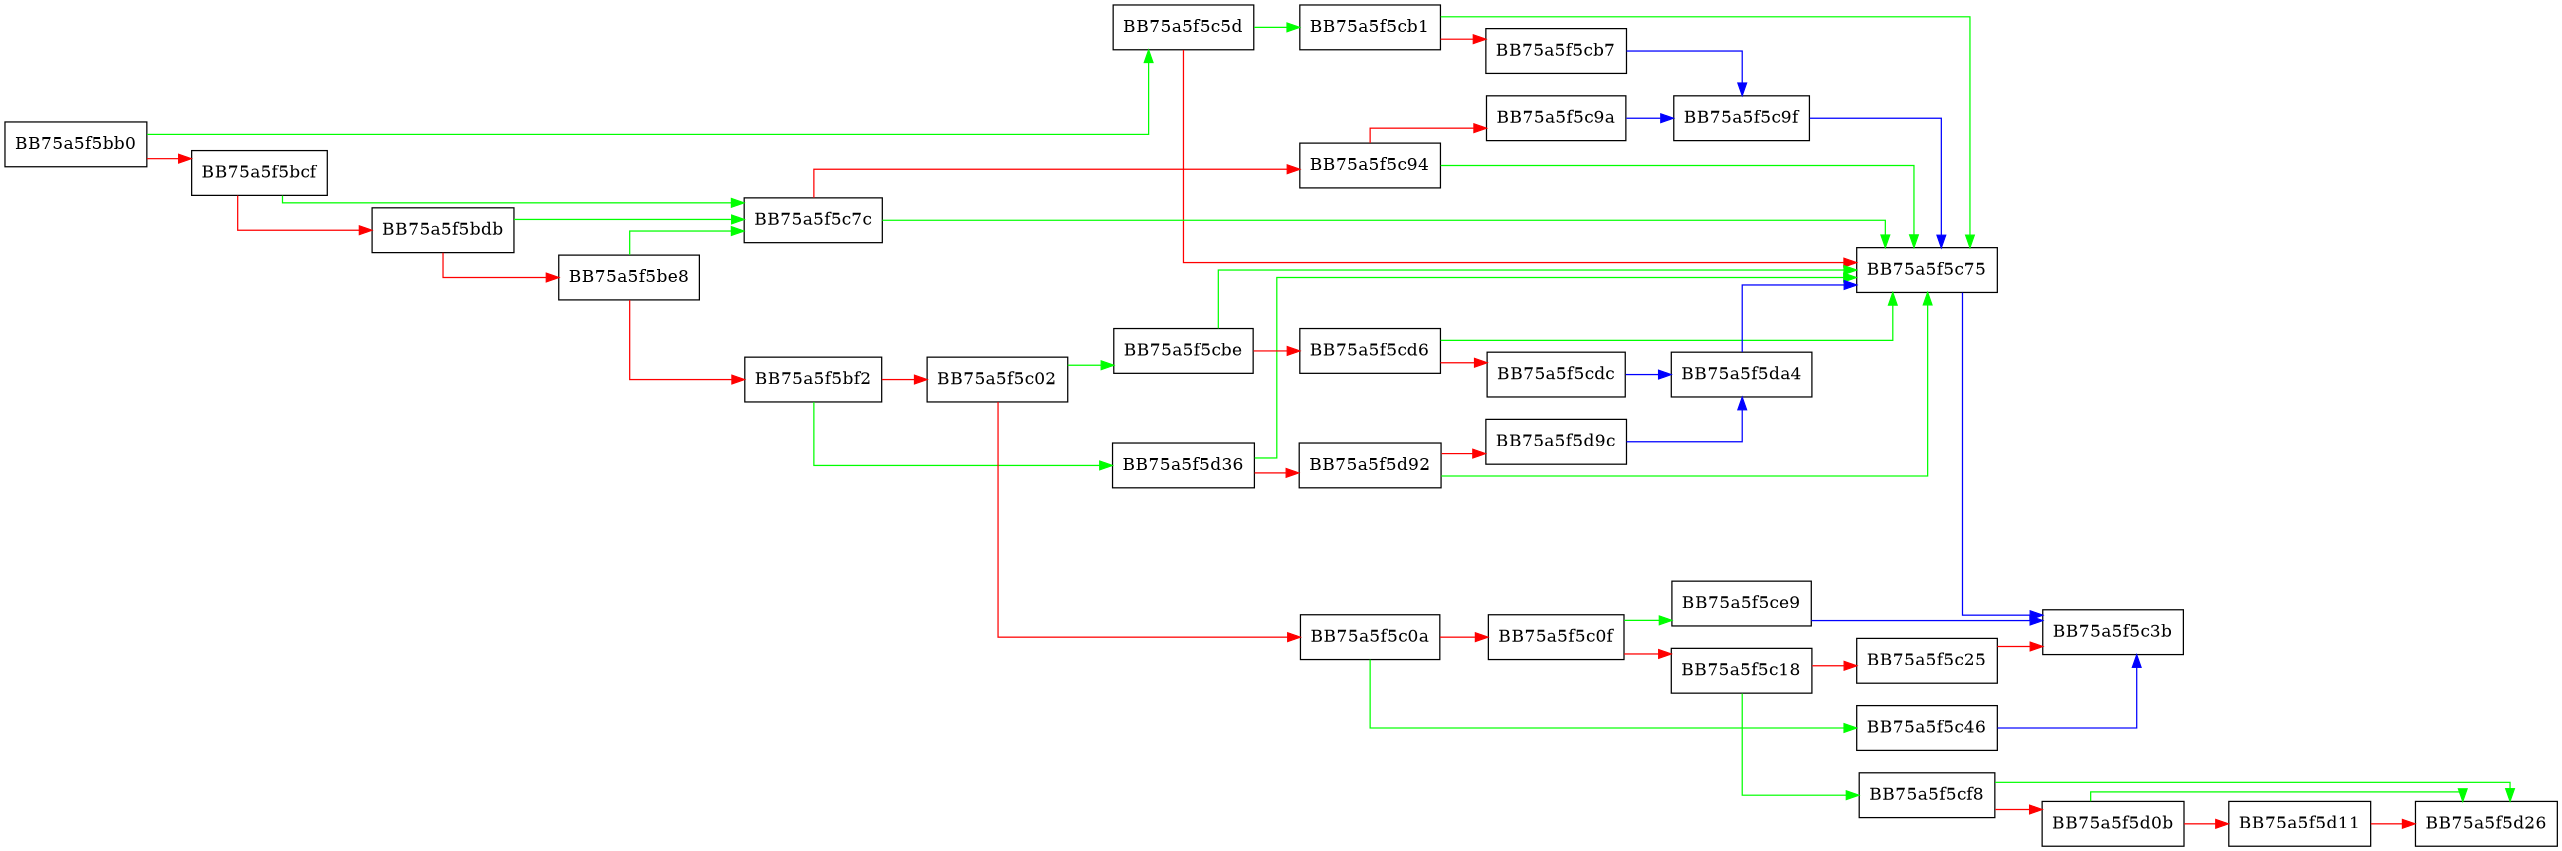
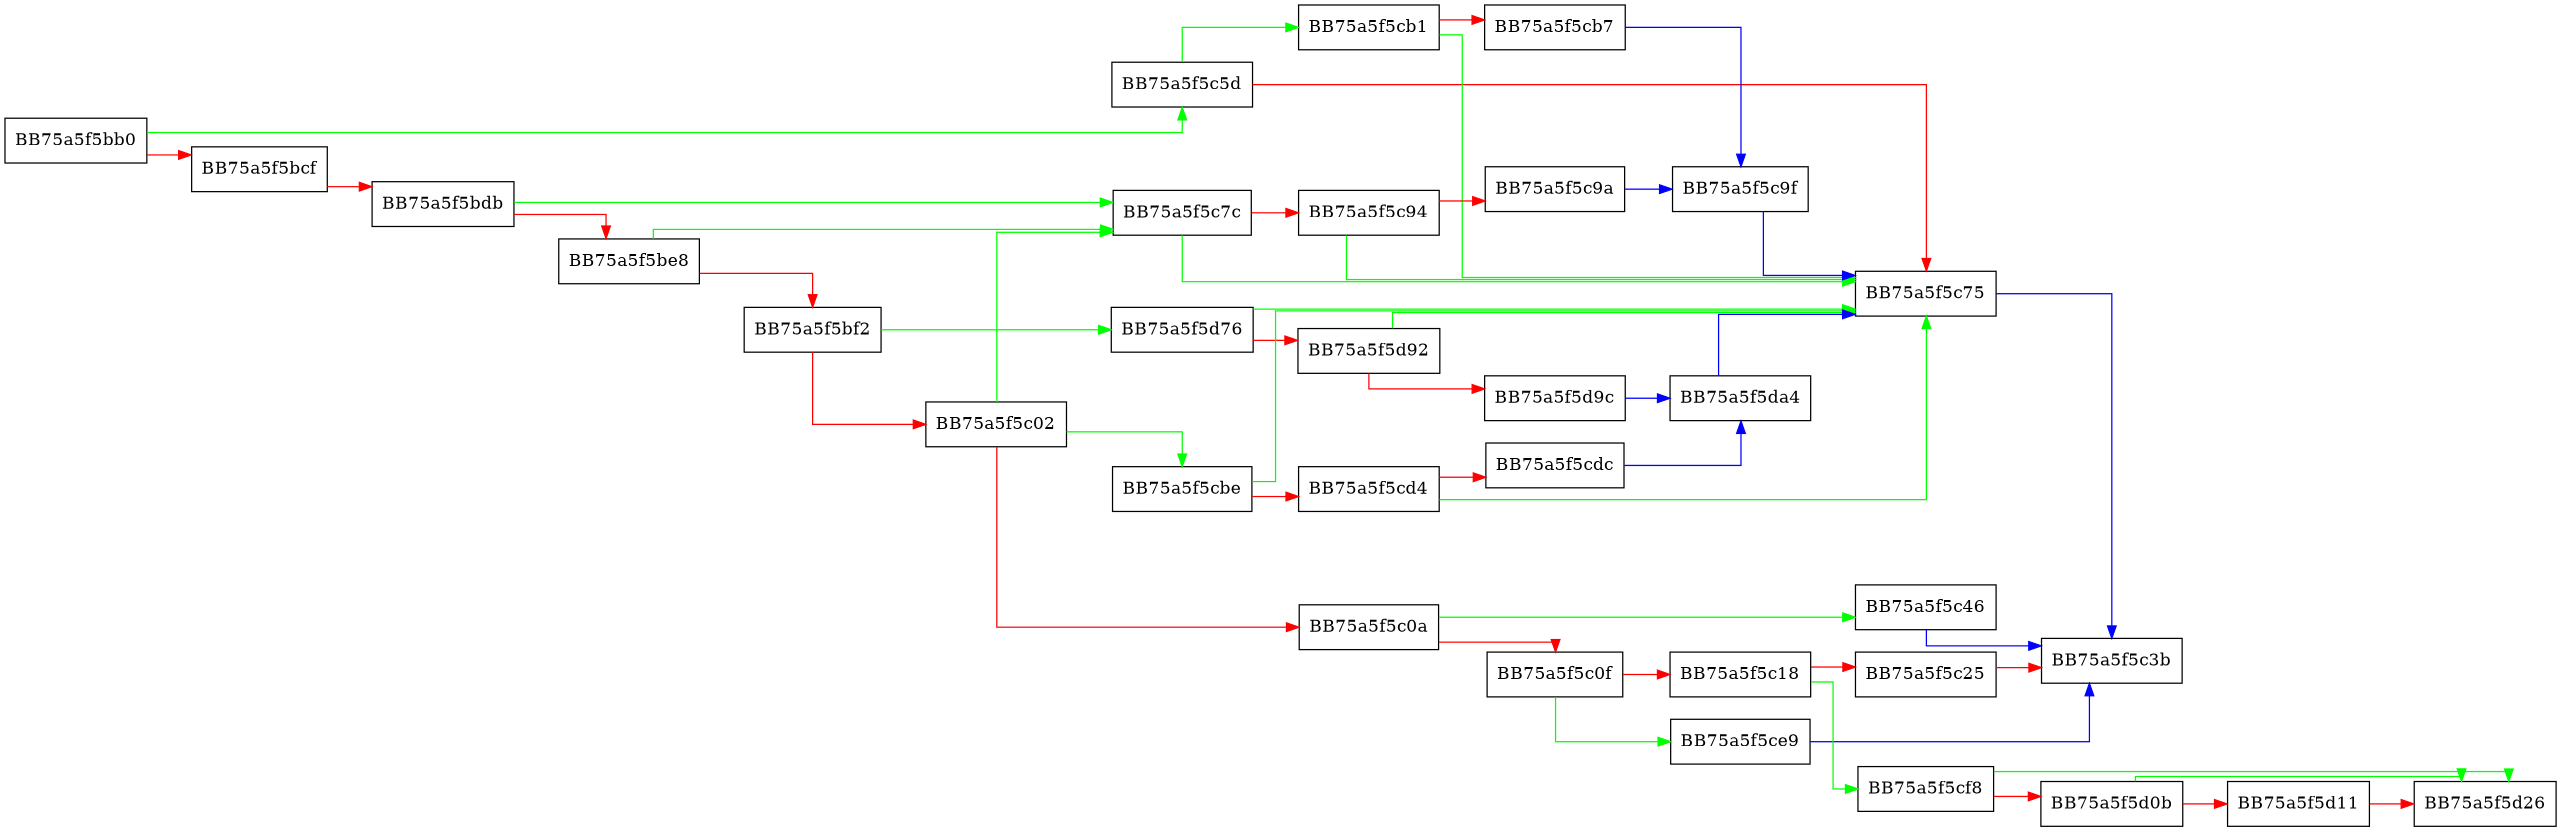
edge "BB75a5f5bcf" -> "BB75a5f5c7c": now "BB75a5f5c02" -> "BB75a5f5c7c"
node "BB75a5f5cd6": label "BB75a5f5cd6" -> "BB75a5f5cd4"
node "BB75a5f5d36": label "BB75a5f5d36" -> "BB75a5f5d76"
